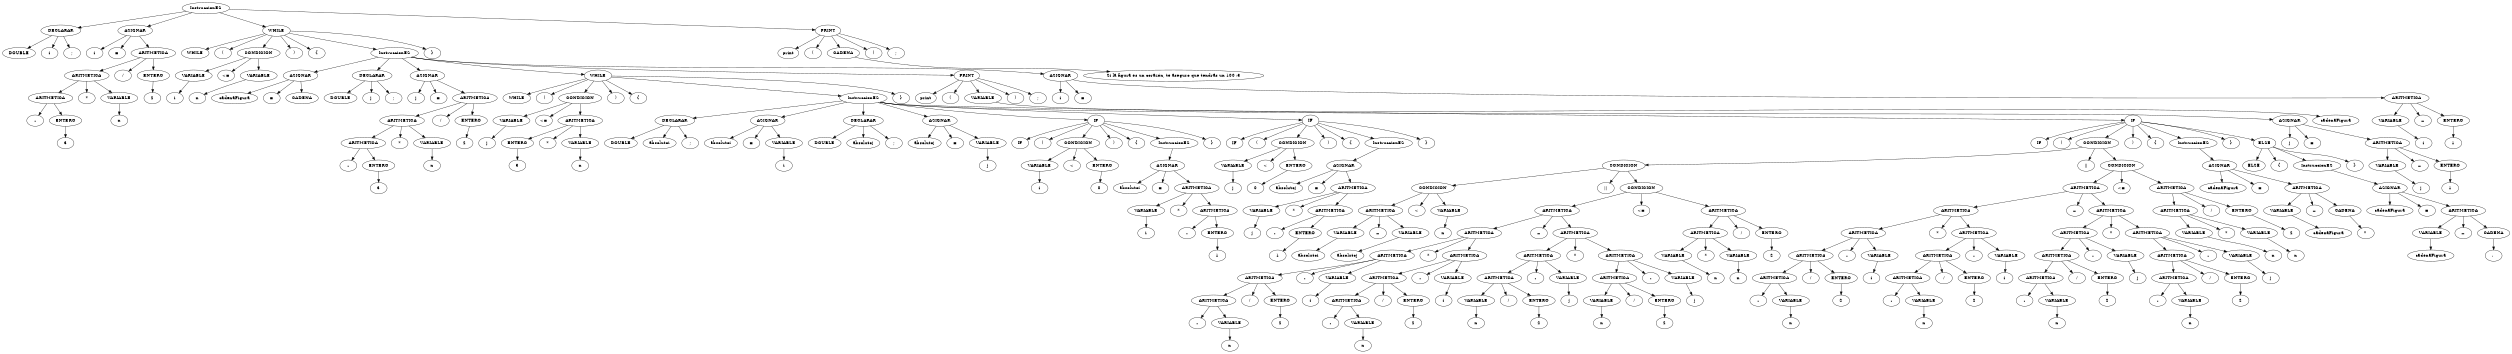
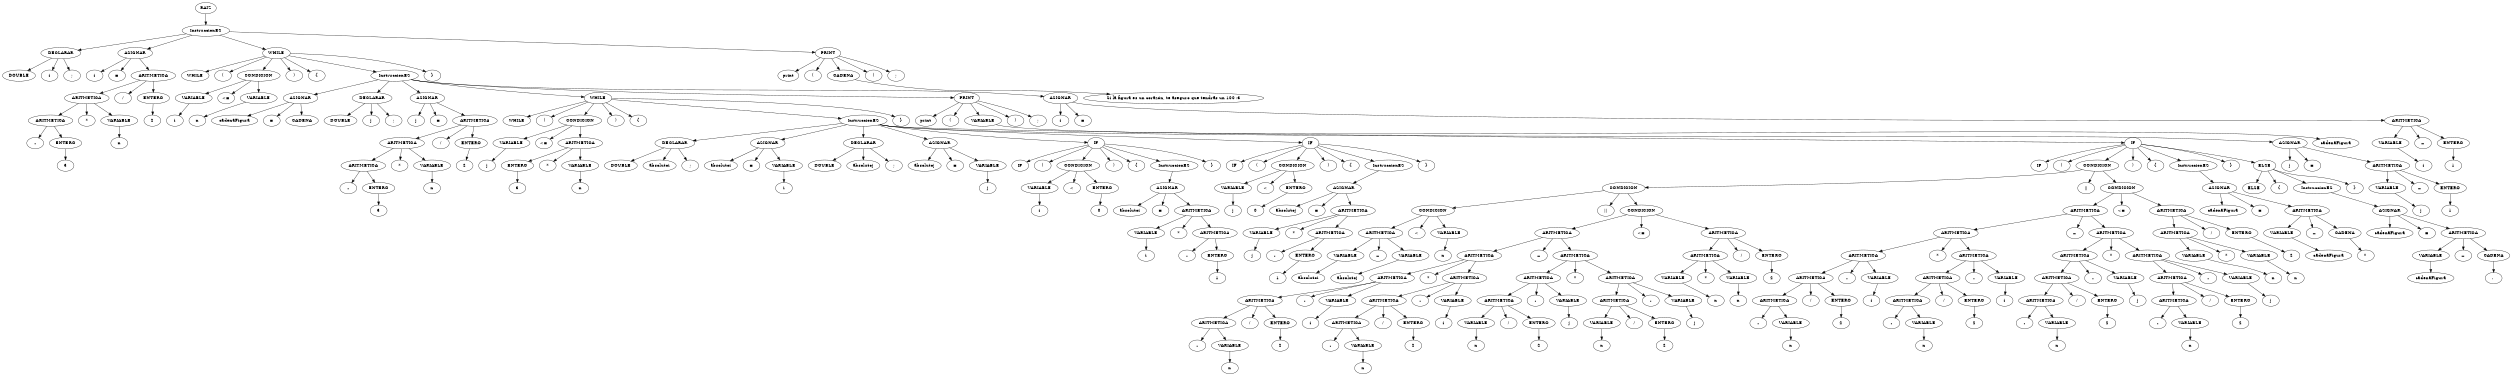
node "RAIZ": added
